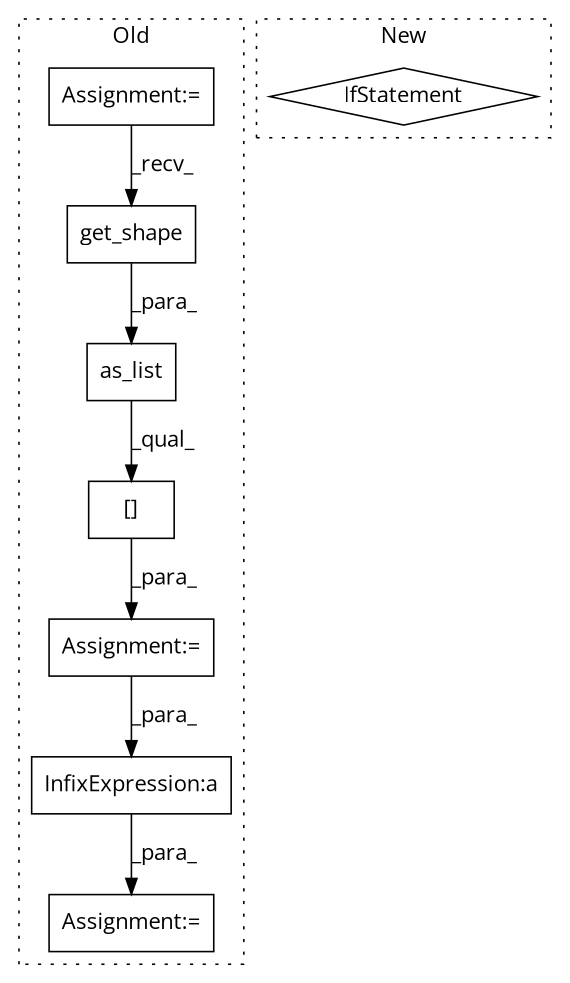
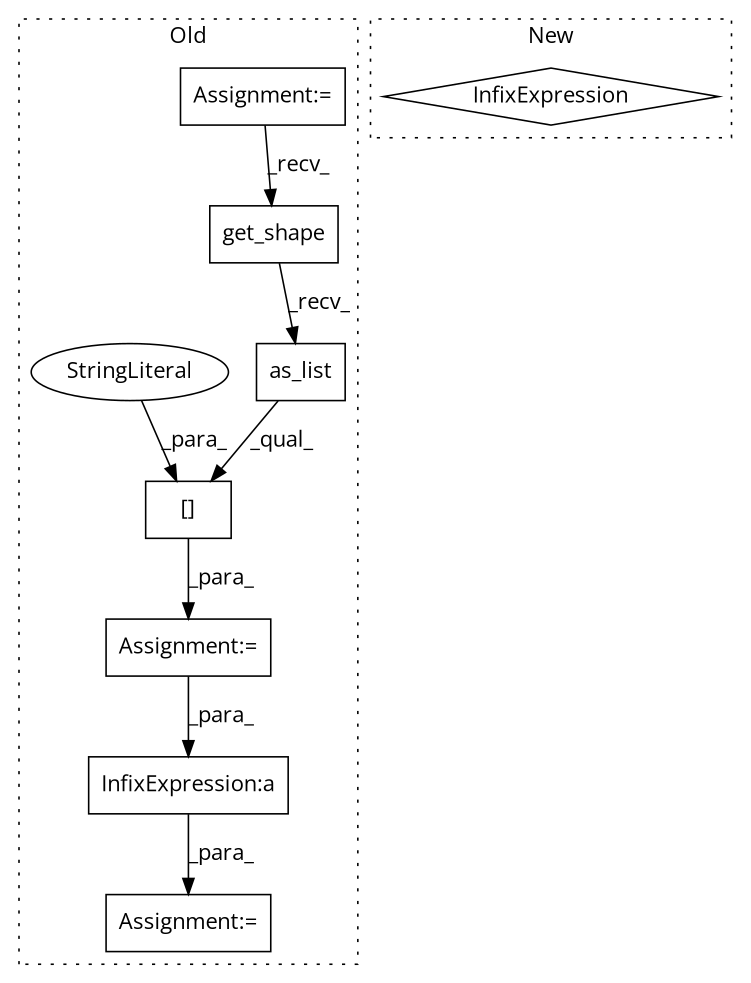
node "IfStatement": label "IfStatement" -> "InfixExpression"
edge "get_shape" -> "as_list": label "_para_" -> "_recv_"
node "StringLiteral": added
